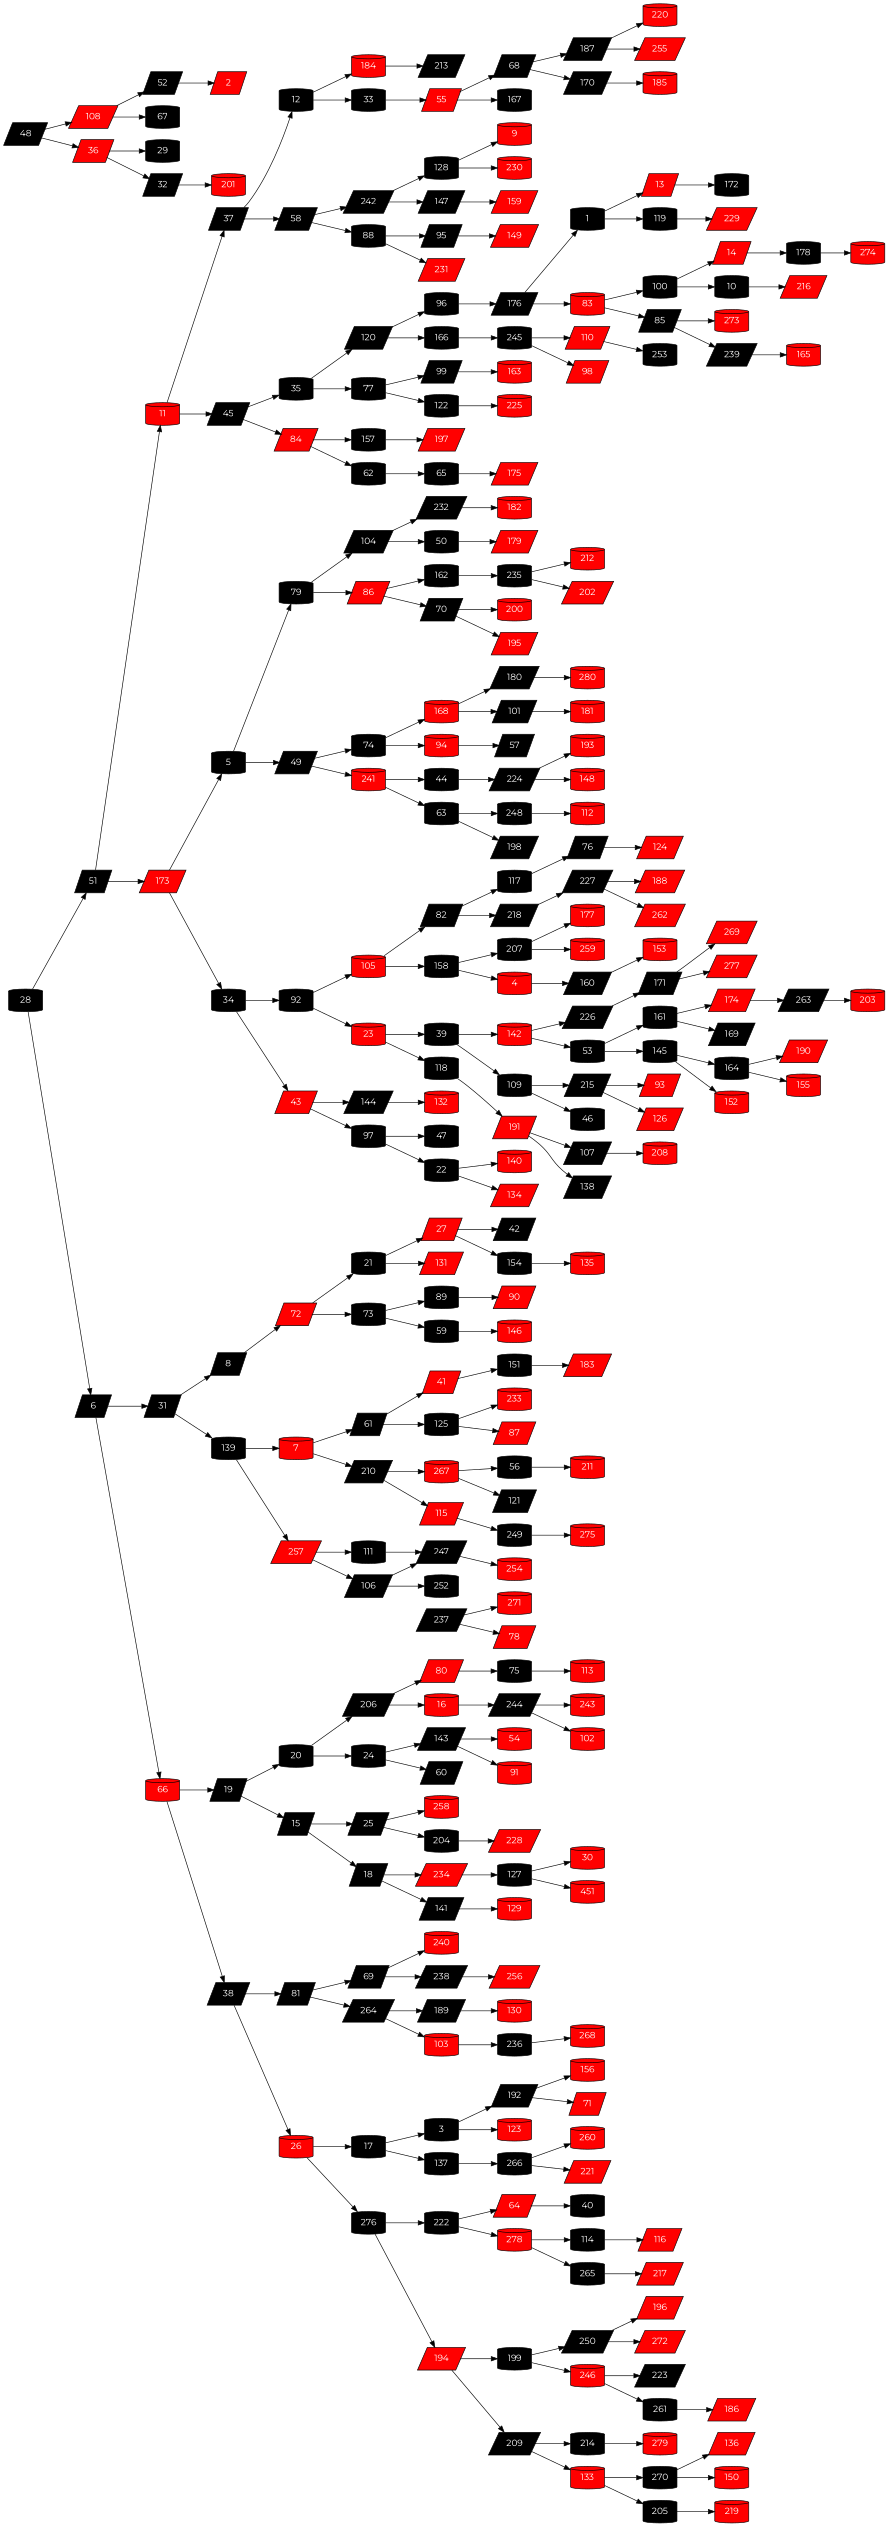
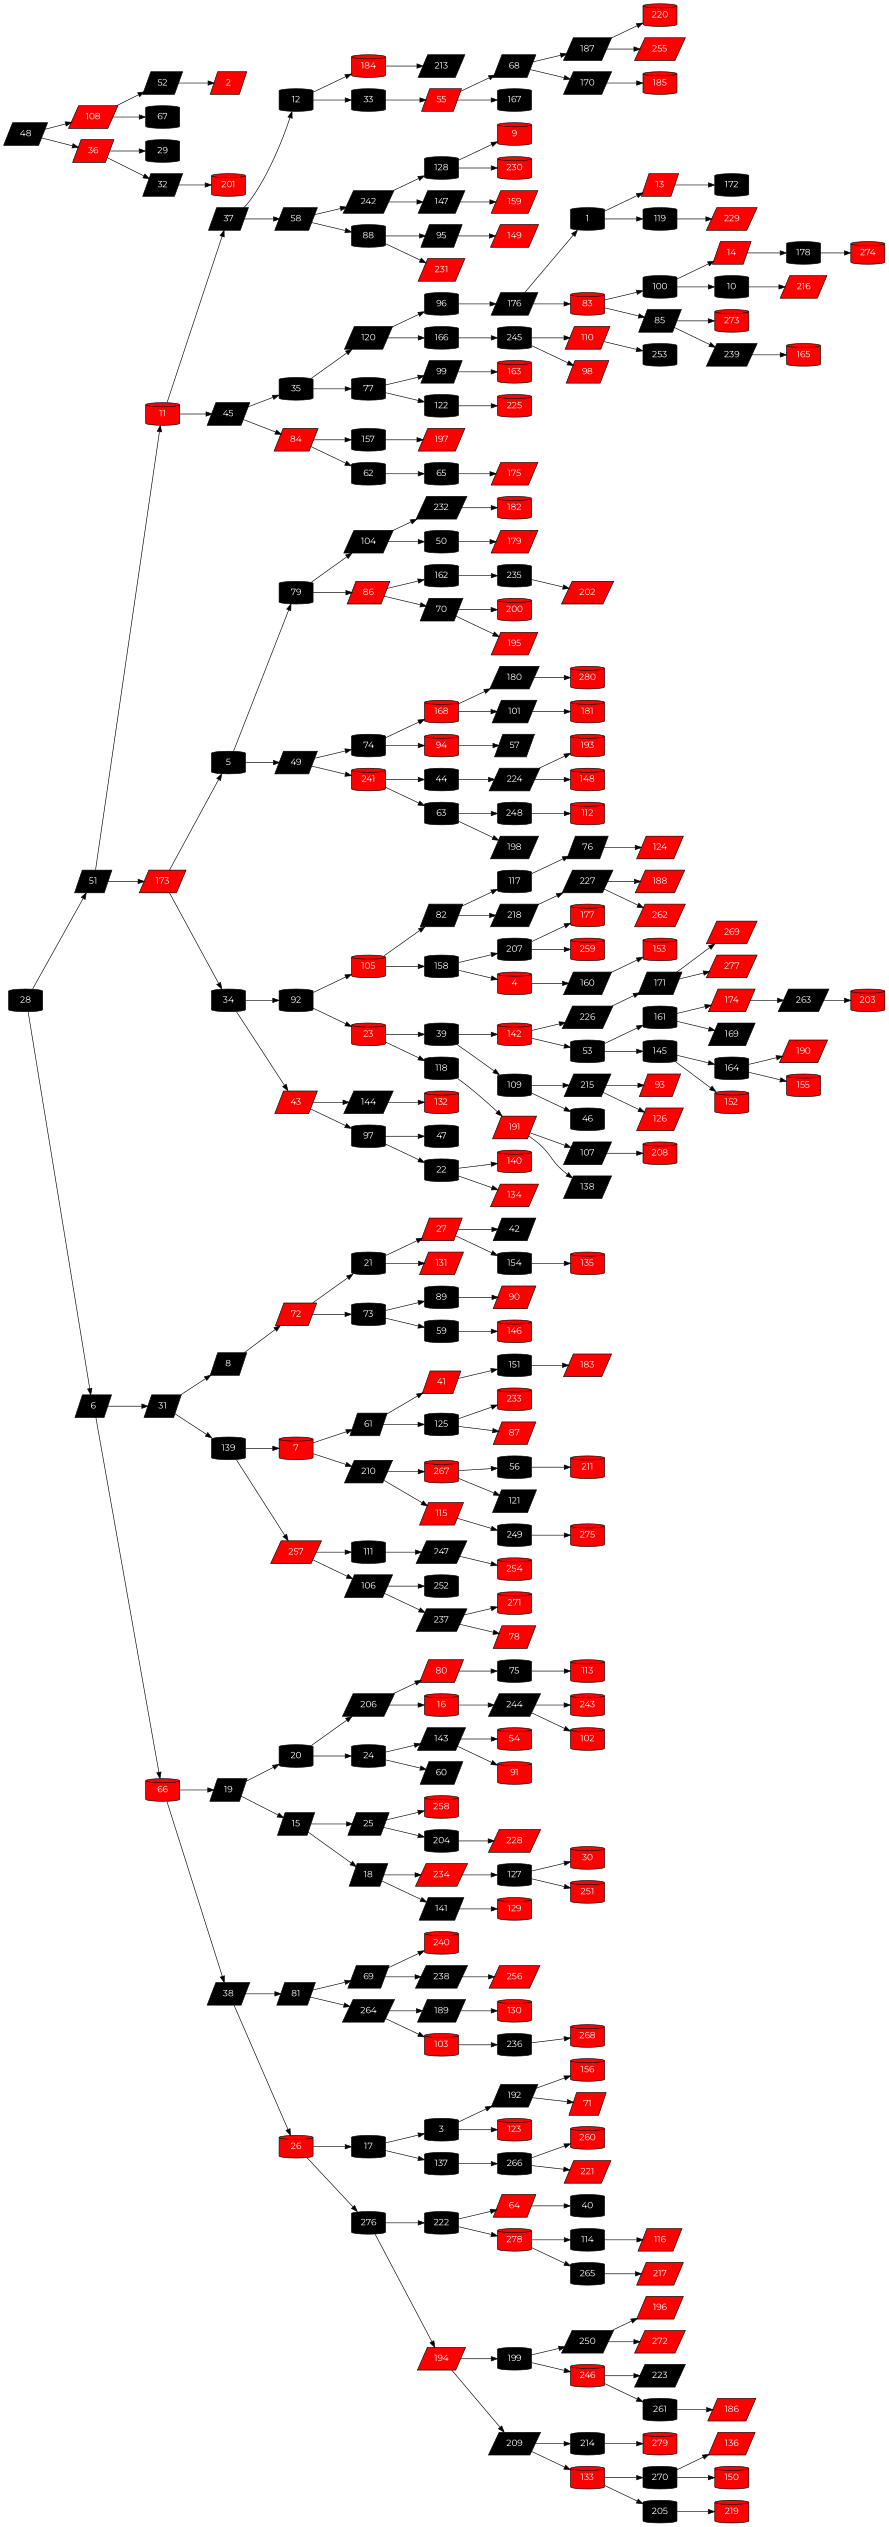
node "212": removed
edge "106" -> "247": now "106" -> "237"
node "451": label "451" -> "251"
